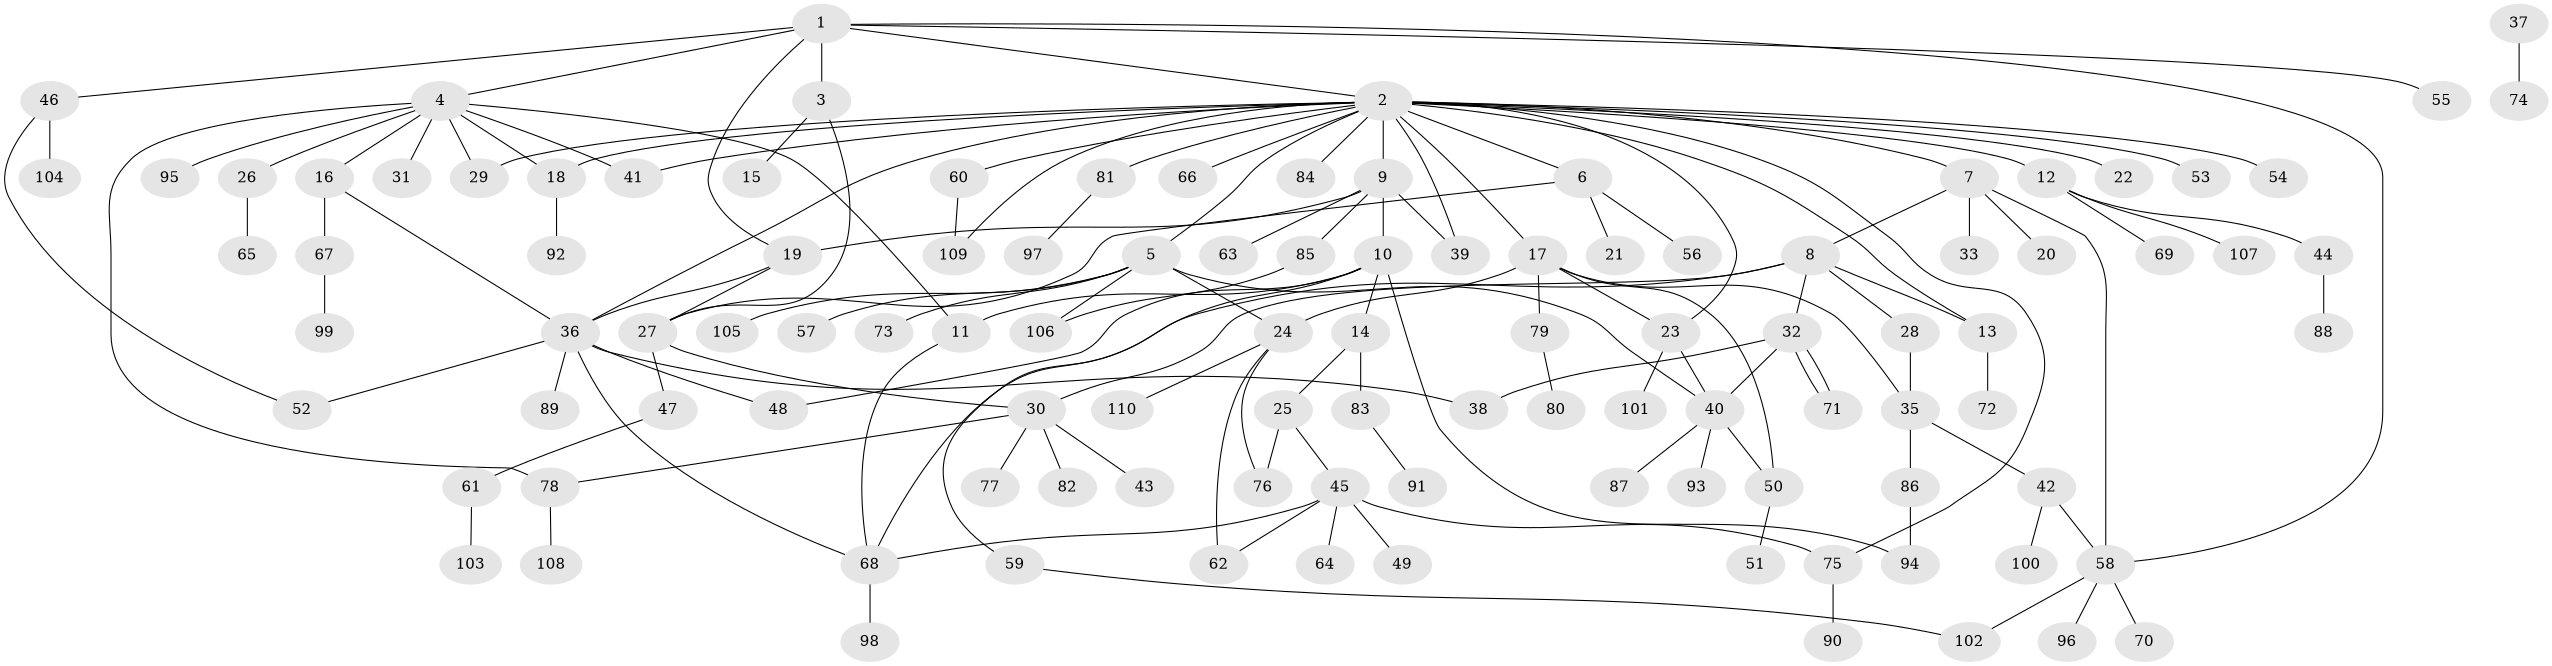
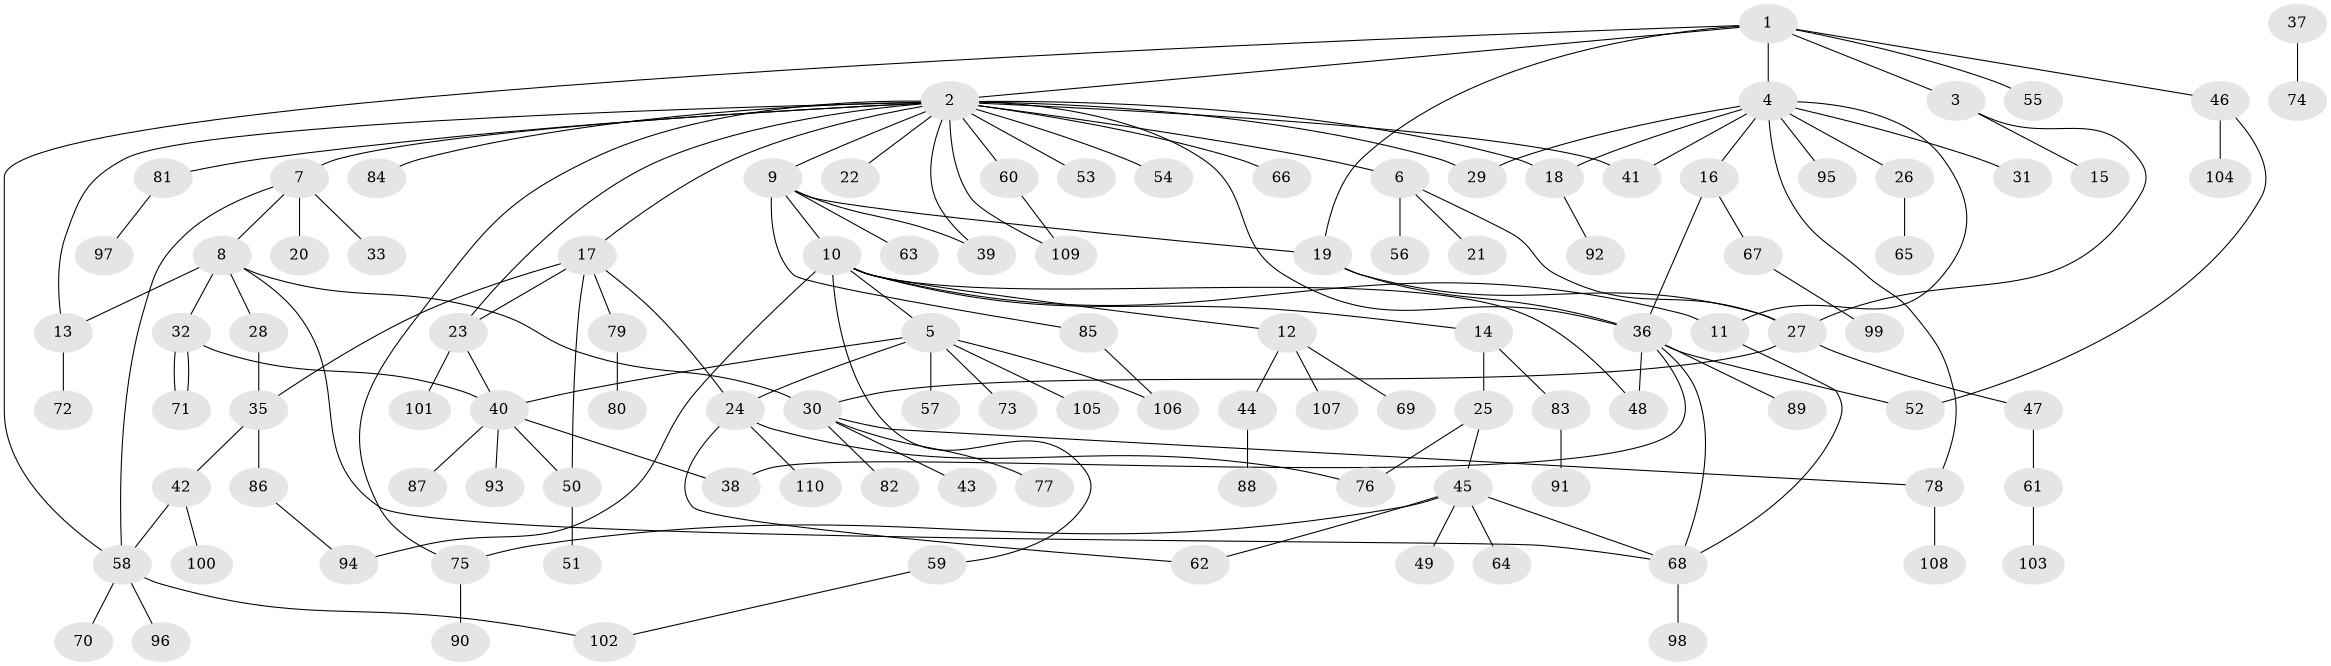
edge "2" -- "12": now "10" -- "12"
edge "2" -- "5": now "10" -- "5"
edge "32" -- "38": now "40" -- "38"
